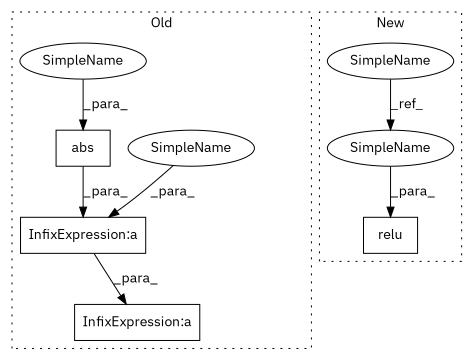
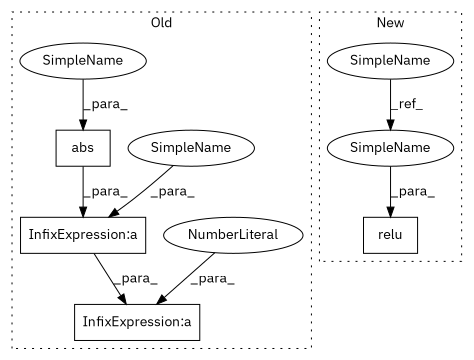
node "NumberLiteral": added
